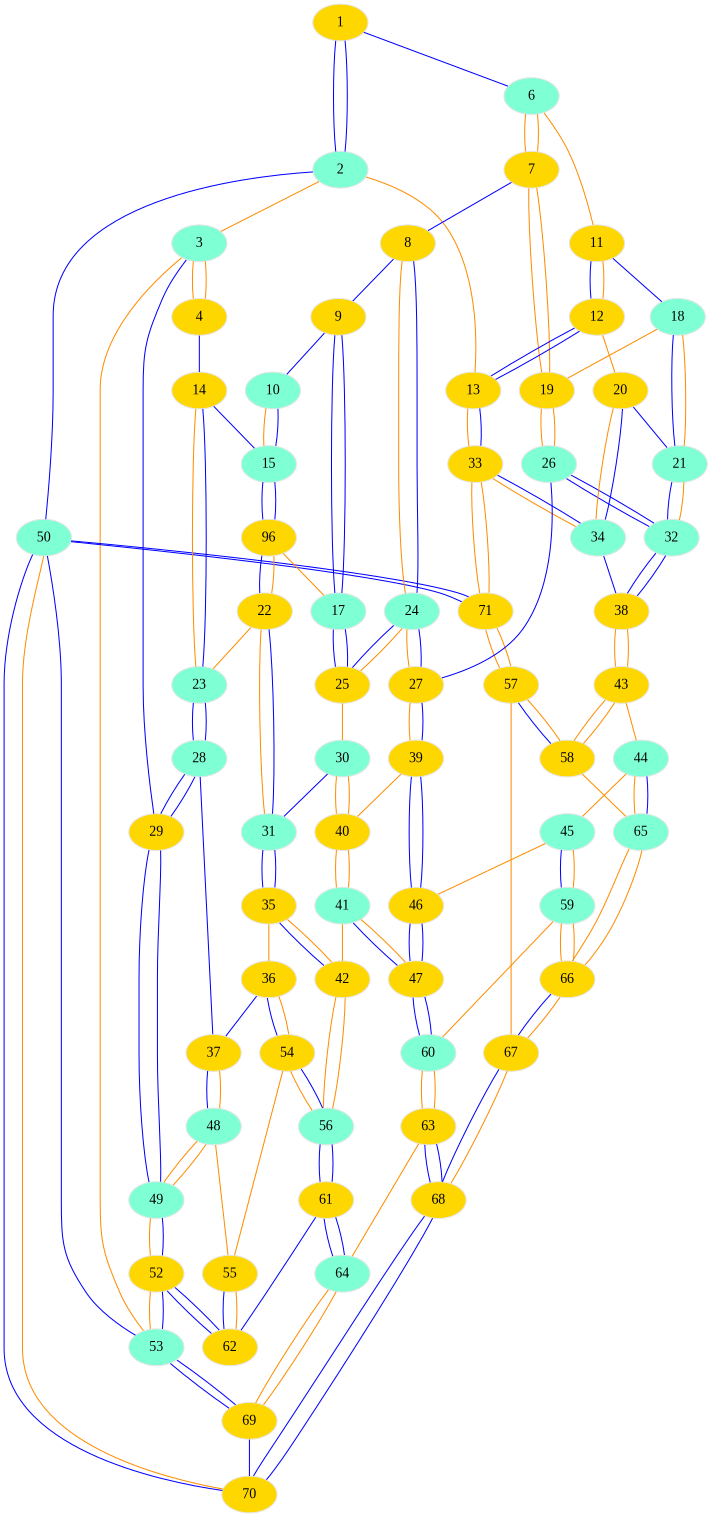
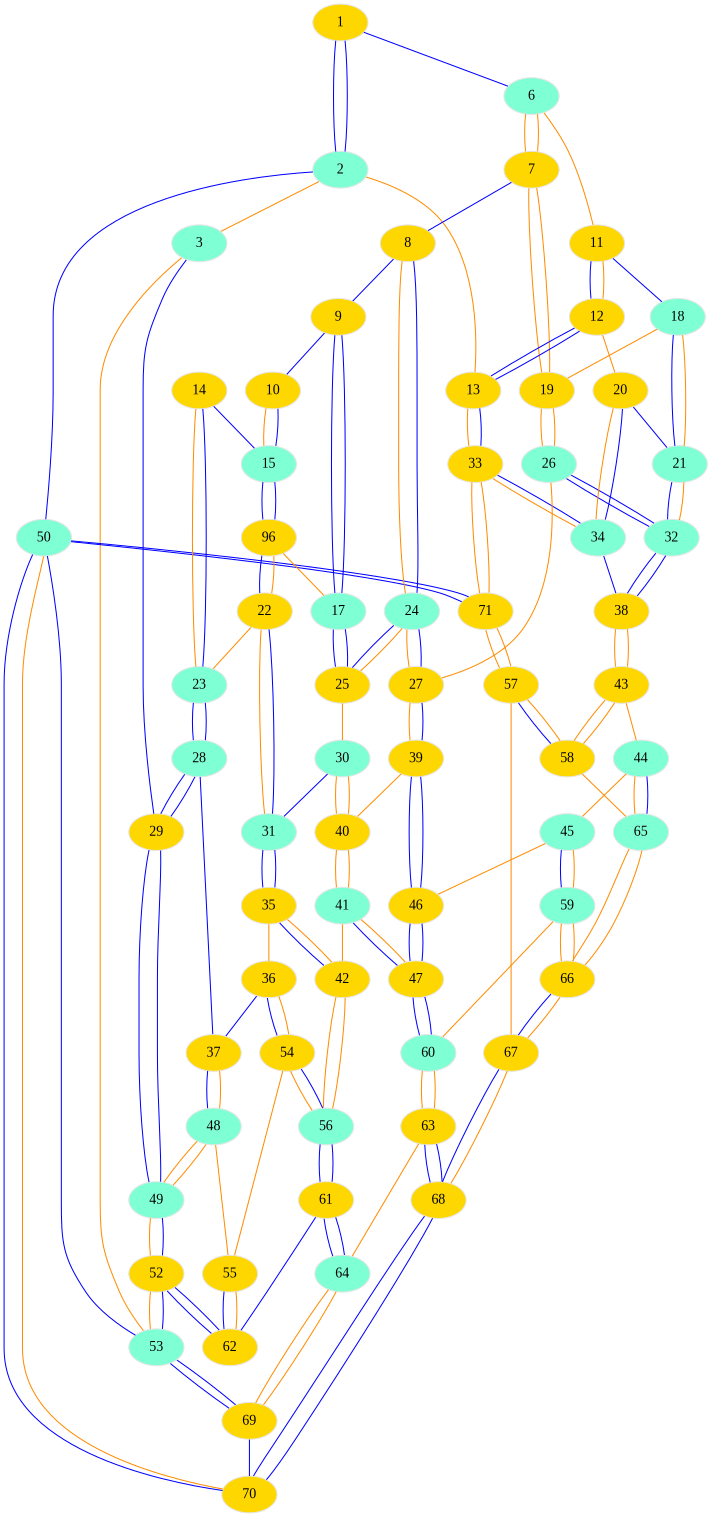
node "4": removed
node "10": fillcolor aquamarine -> gold
edge "26" -- "27": color blue -> darkorange
